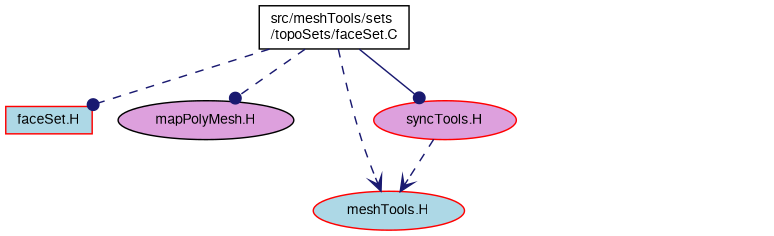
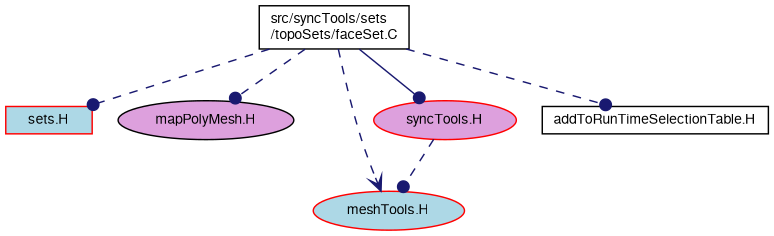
node "src/meshTools/sets /topoSets/faceSet.C": label "src/meshTools/sets /topoSets/faceSet.C" -> "src/syncTools/sets /topoSets/faceSet.C"
node "faceSet.H": label "faceSet.H" -> "sets.H"
node "addToRunTimeSelectionTable.H": added
edge "syncTools.H" -> "meshTools.H": arrowhead vee -> dot
